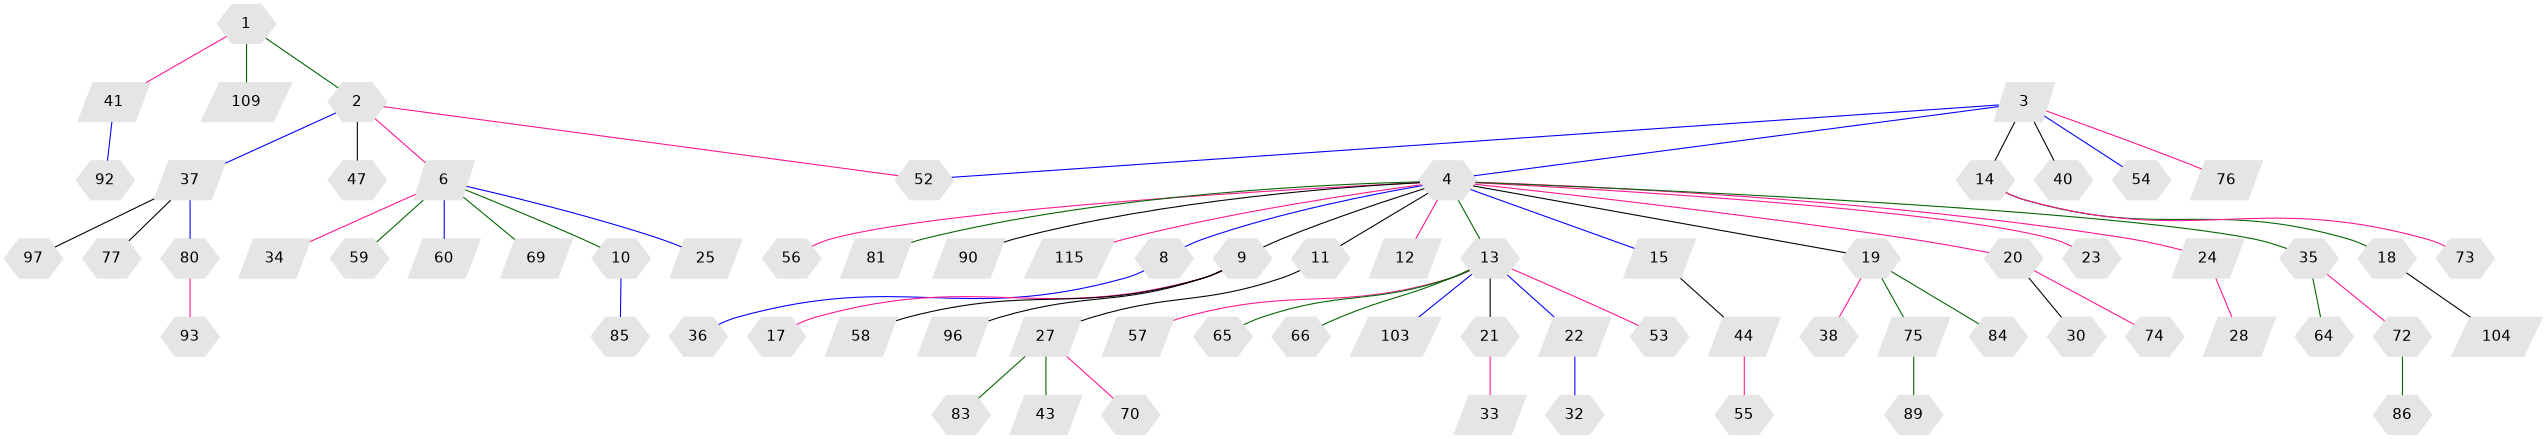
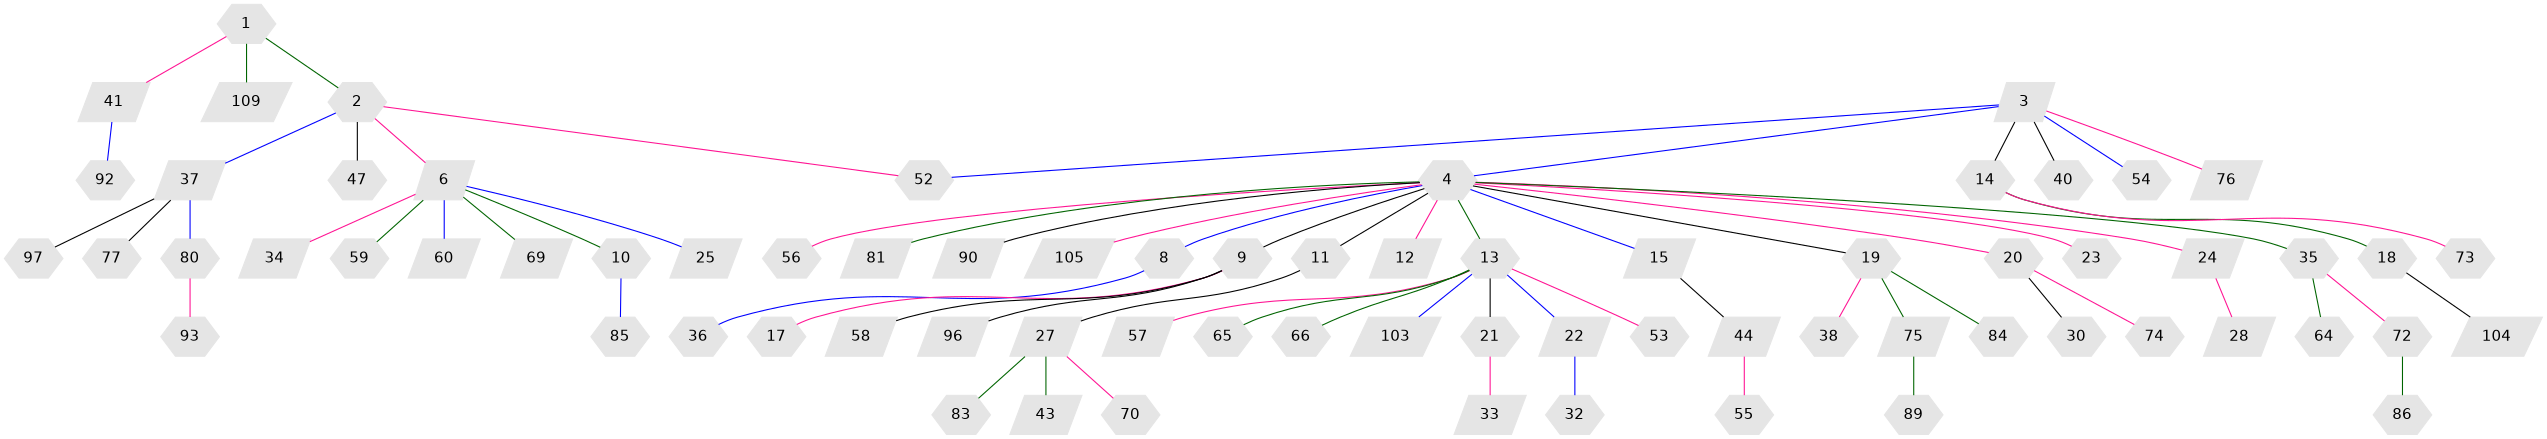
node "115": label "115" -> "105"
